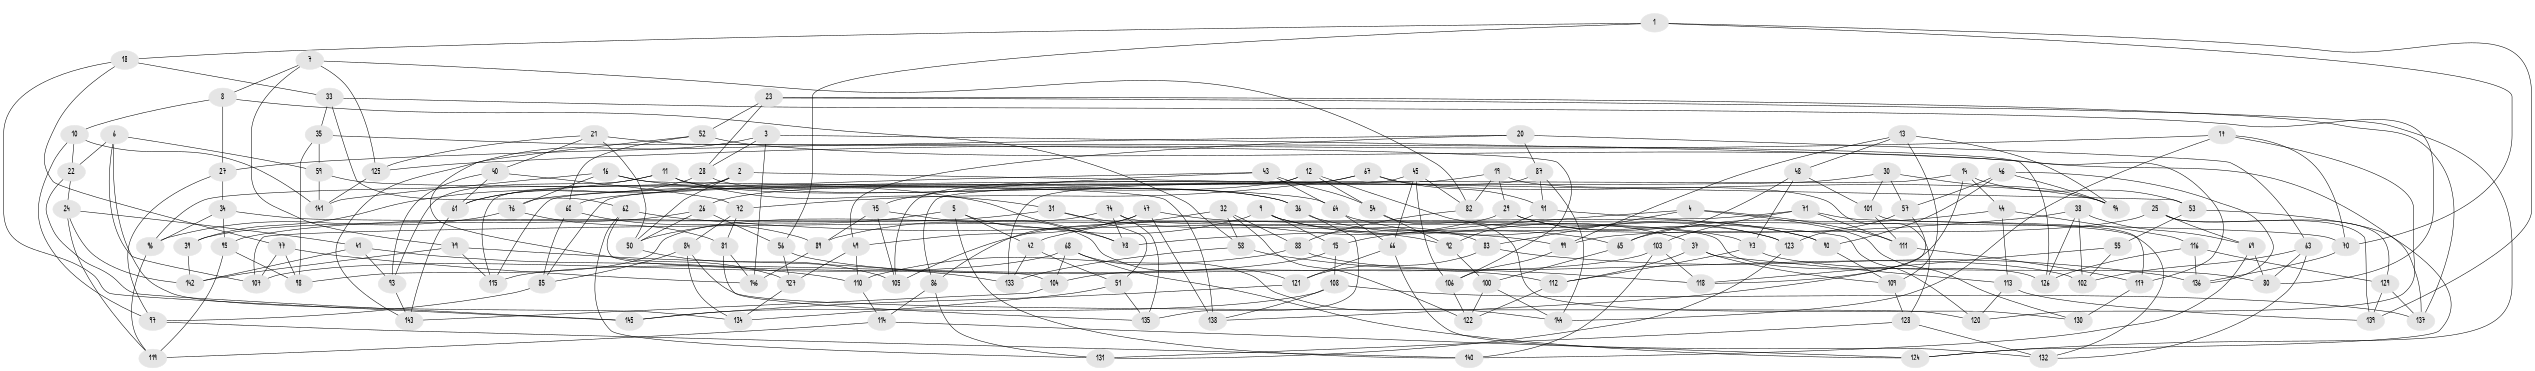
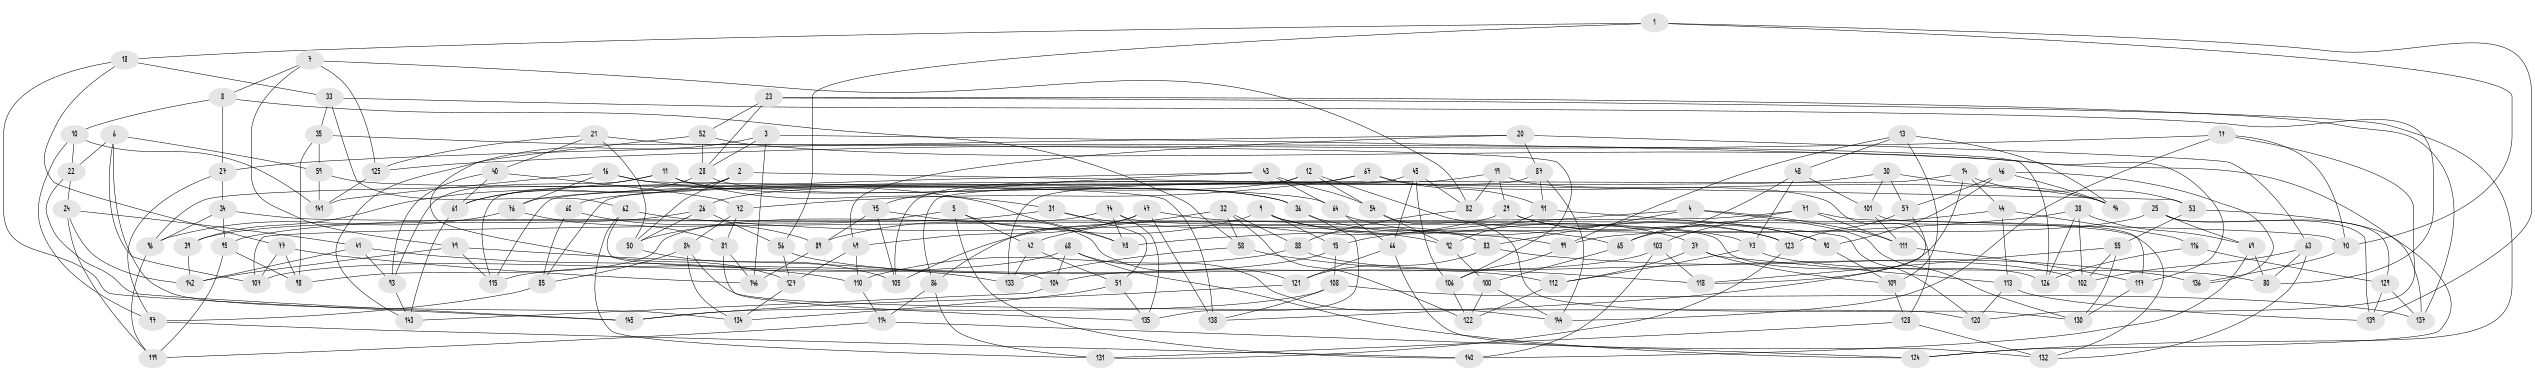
edge "52" -- "60": now "52" -- "28"
edge "116" -- "136": removed
node "927": label "927" -> "127"
edge "55" -- "130": added
